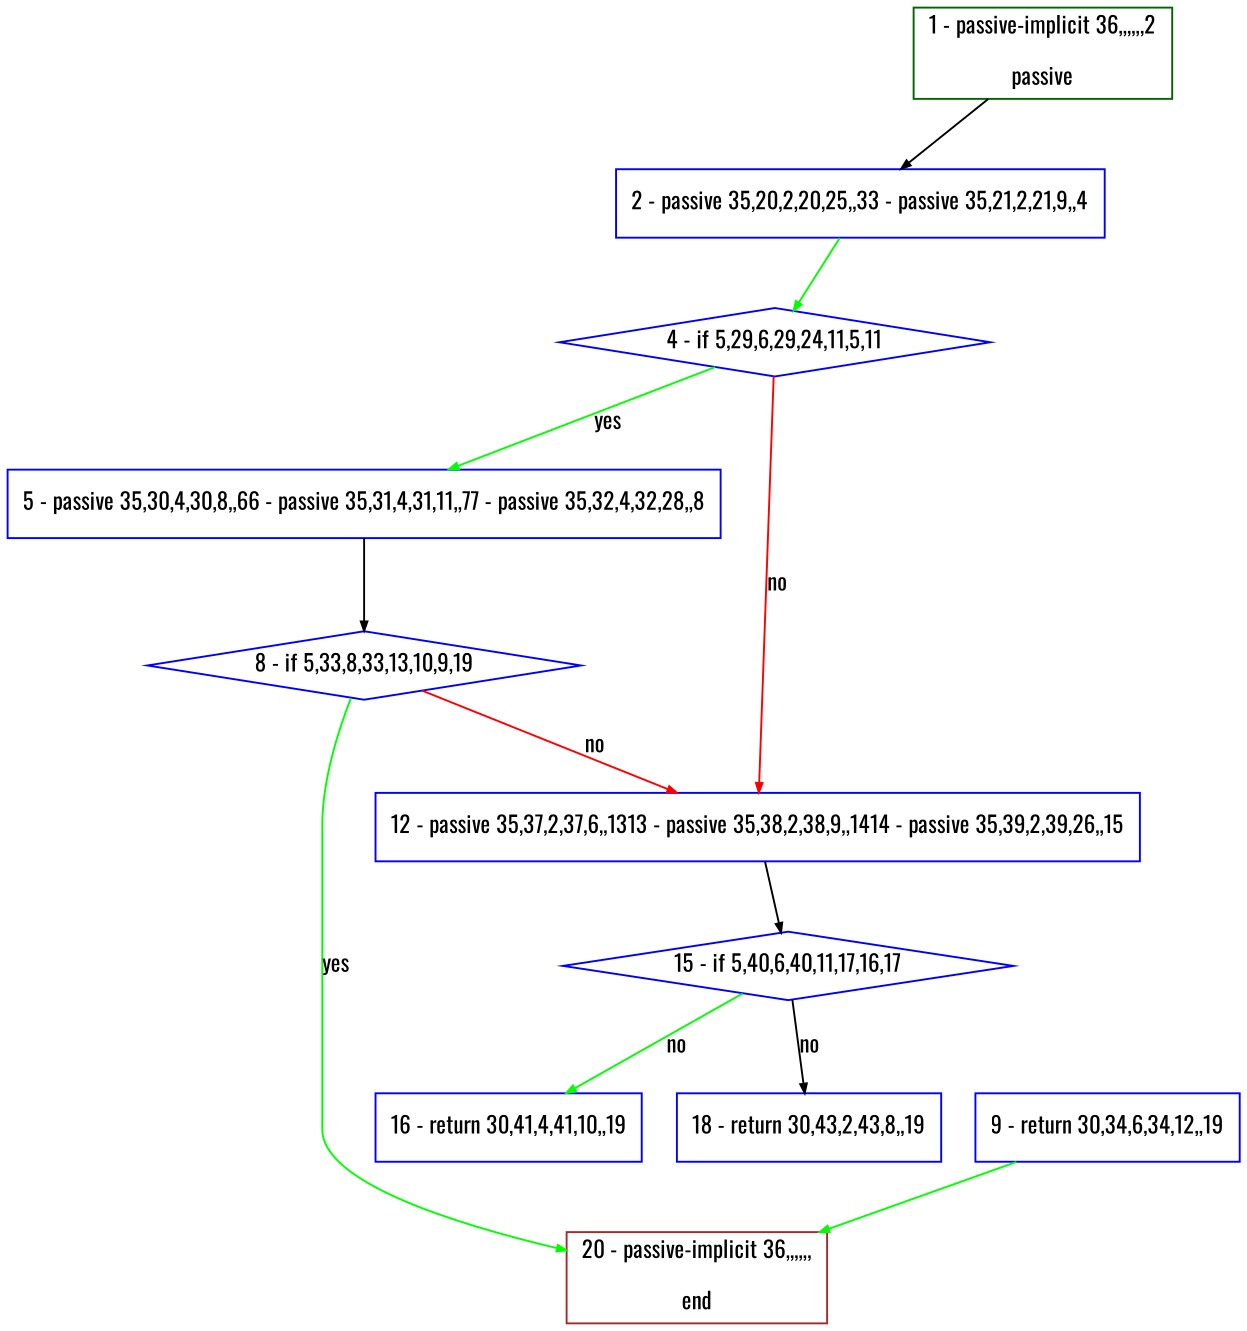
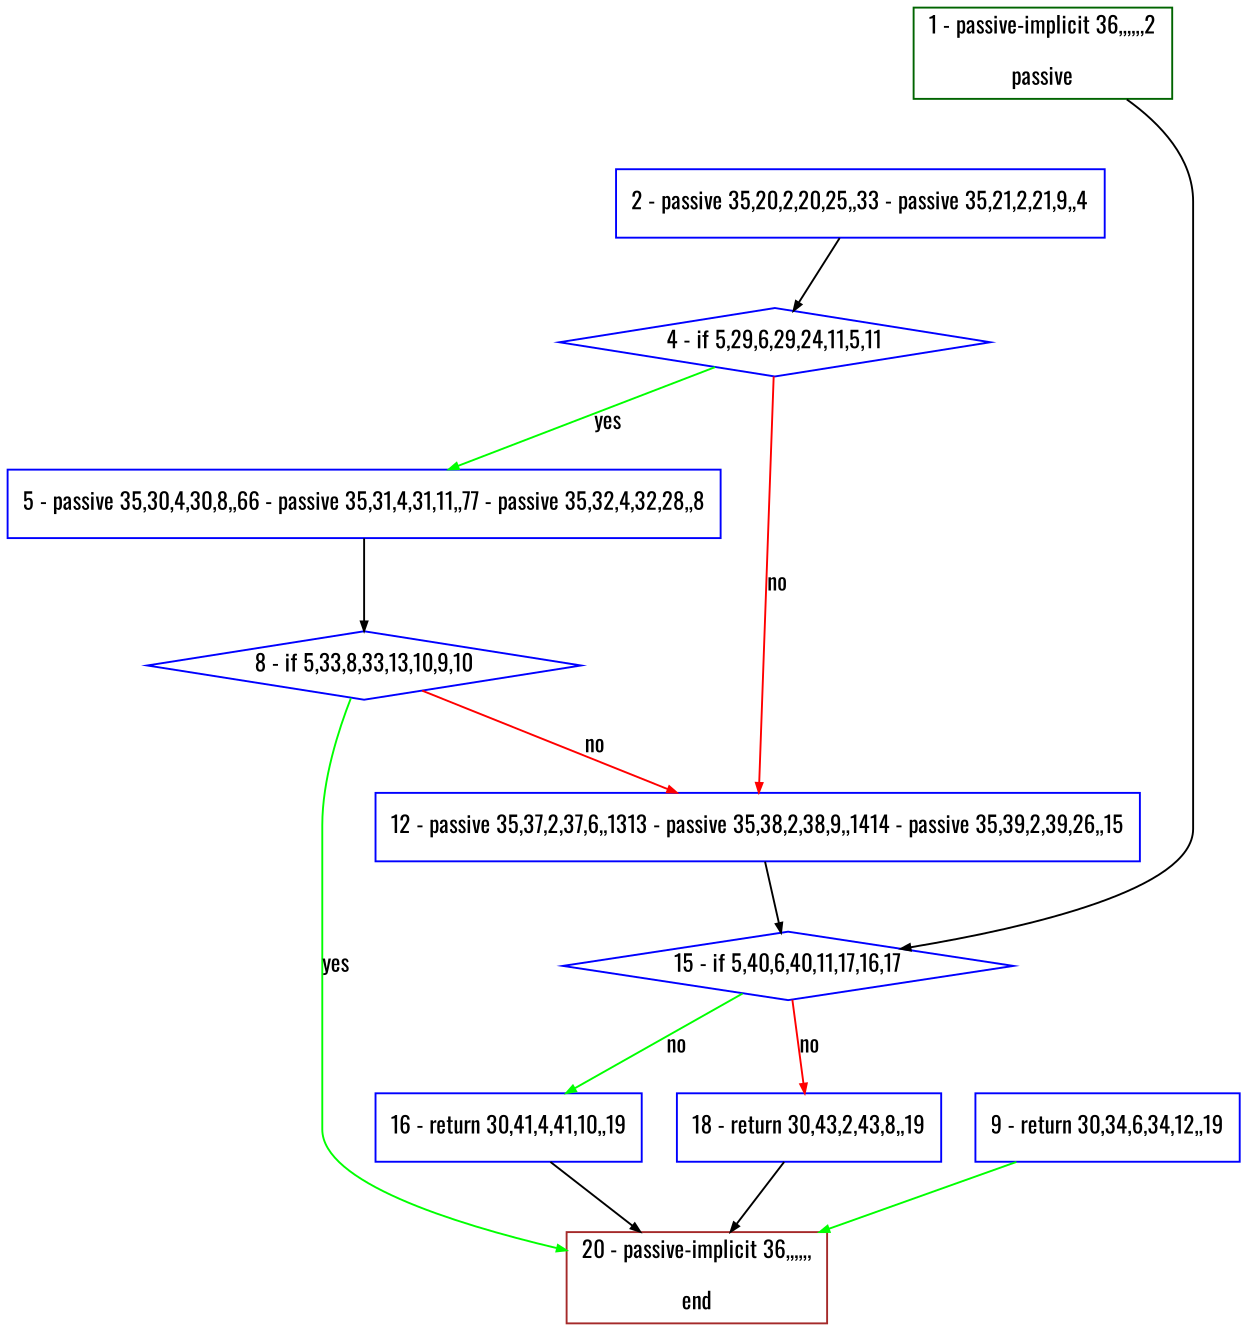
edge "1 - passive-implicit 36,,,,,,2 passive" -> "2 - passive 35,20,2,20,25,,33 - passive 35,21,2,21,9,,4": now "1 - passive-implicit 36,,,,,,2 passive" -> "15 - if 5,40,6,40,11,17,16,17"
edge "2 - passive 35,20,2,20,25,,33 - passive 35,21,2,21,9,,4" -> "4 - if 5,29,6,29,24,11,5,11": color #00ff00 -> #000000
node "8 - if 5,33,8,33,13,10,9,19": label "8 - if 5,33,8,33,13,10,9,19" -> "8 - if 5,33,8,33,13,10,9,10"
edge "15 - if 5,40,6,40,11,17,16,17" -> "18 - return 30,43,2,43,8,,19": color #000000 -> #ff0000
edge "18 - return 30,43,2,43,8,,19" -> "20 - passive-implicit 36,,,,,, end": added
edge "16 - return 30,41,4,41,10,,19" -> "20 - passive-implicit 36,,,,,, end": added
